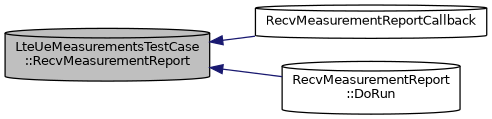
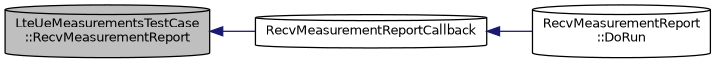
edge "RecvMeasurementReport ::DoRun" -> "LteUeMeasurementsTestCase ::RecvMeasurementReport": now "RecvMeasurementReport ::DoRun" -> "RecvMeasurementReportCallback"
